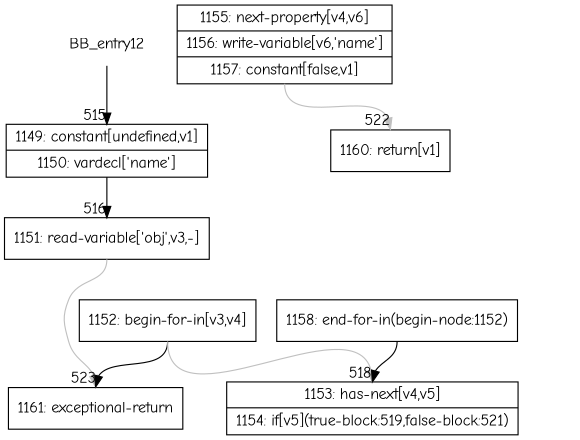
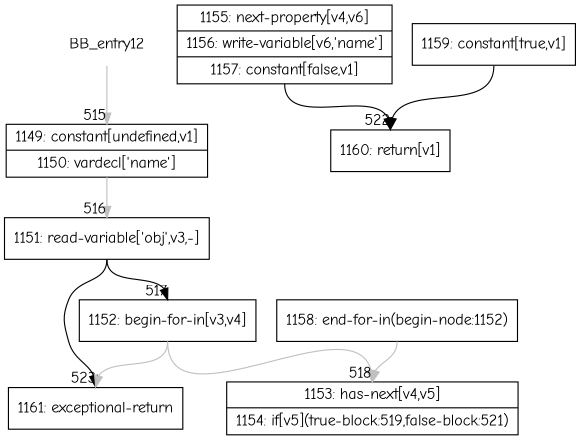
node "1159: constant[true,v1]": added
edge "BB_entry12" -> "1149: constant[undefined,v1]": color black -> gray
edge "1155: next-property[v4,v6]" -> "1160: return[v1]": color gray -> black
edge "1149: constant[undefined,v1]" -> "1151: read-variable['obj',v3,-]": color black -> gray
edge "1151: read-variable['obj',v3,-]" -> "1152: begin-for-in[v3,v4]": added
edge "1151: read-variable['obj',v3,-]" -> "1161: exceptional-return": color gray -> black
edge "1158: end-for-in(begin-node:1152)" -> "1153: has-next[v4,v5]": color black -> gray
edge "1152: begin-for-in[v3,v4]" -> "1161: exceptional-return": color black -> gray
